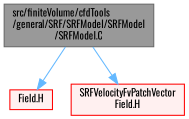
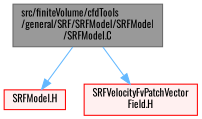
node "Field.H": label "Field.H" -> "SRFModel.H"
